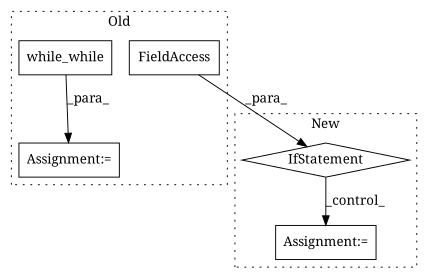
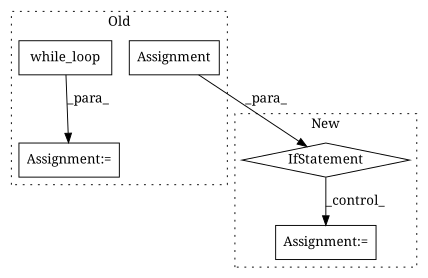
node "while_while": label "while_while" -> "while_loop"
node "FieldAccess": label "FieldAccess" -> "Assignment"
